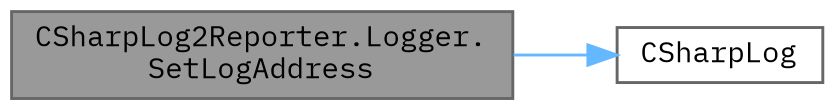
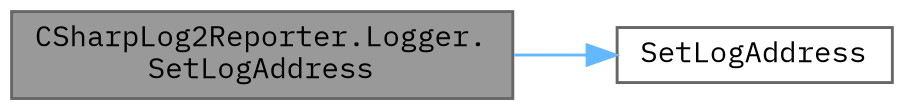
node "CSharpLog": label "CSharpLog" -> "SetLogAddress"
